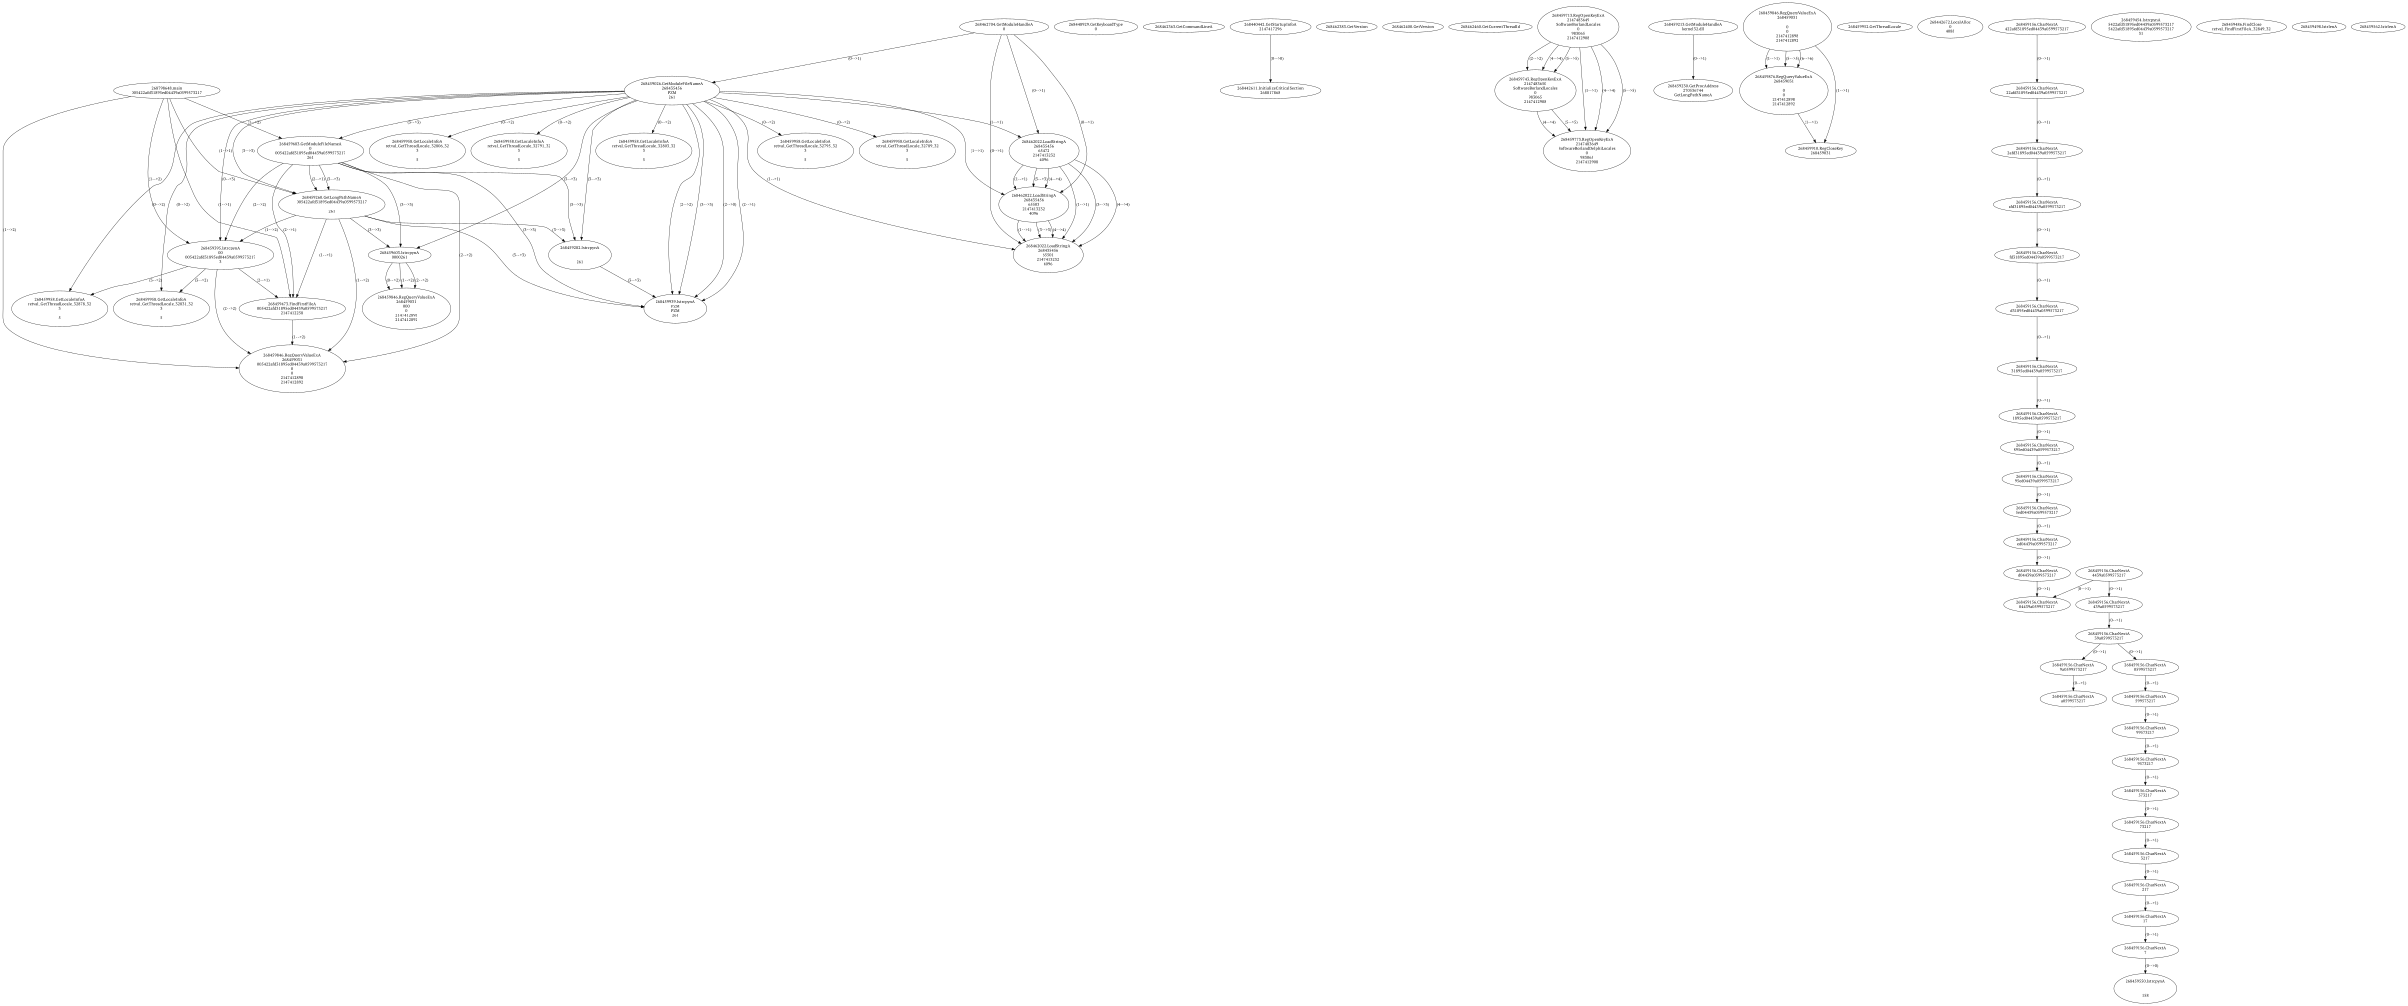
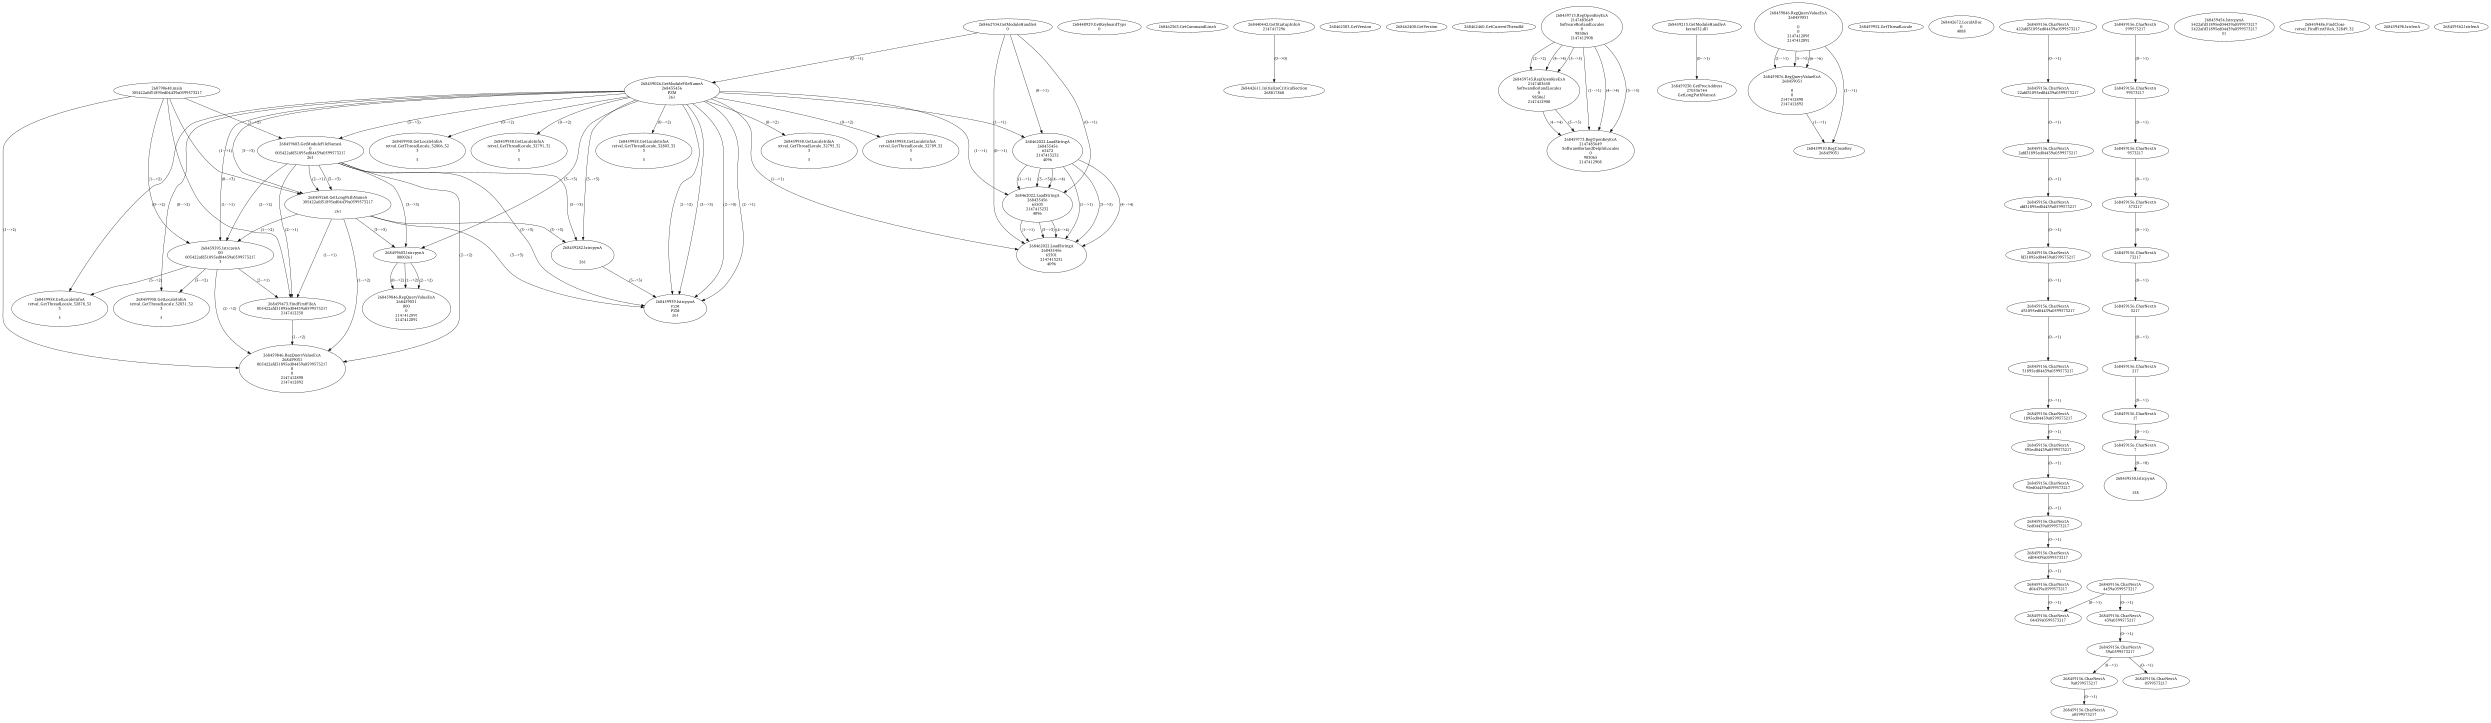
edge "268459156.CharNextA 0599573217" -> "268459156.CharNextA 599573217": removed, label "(0-->1)"
